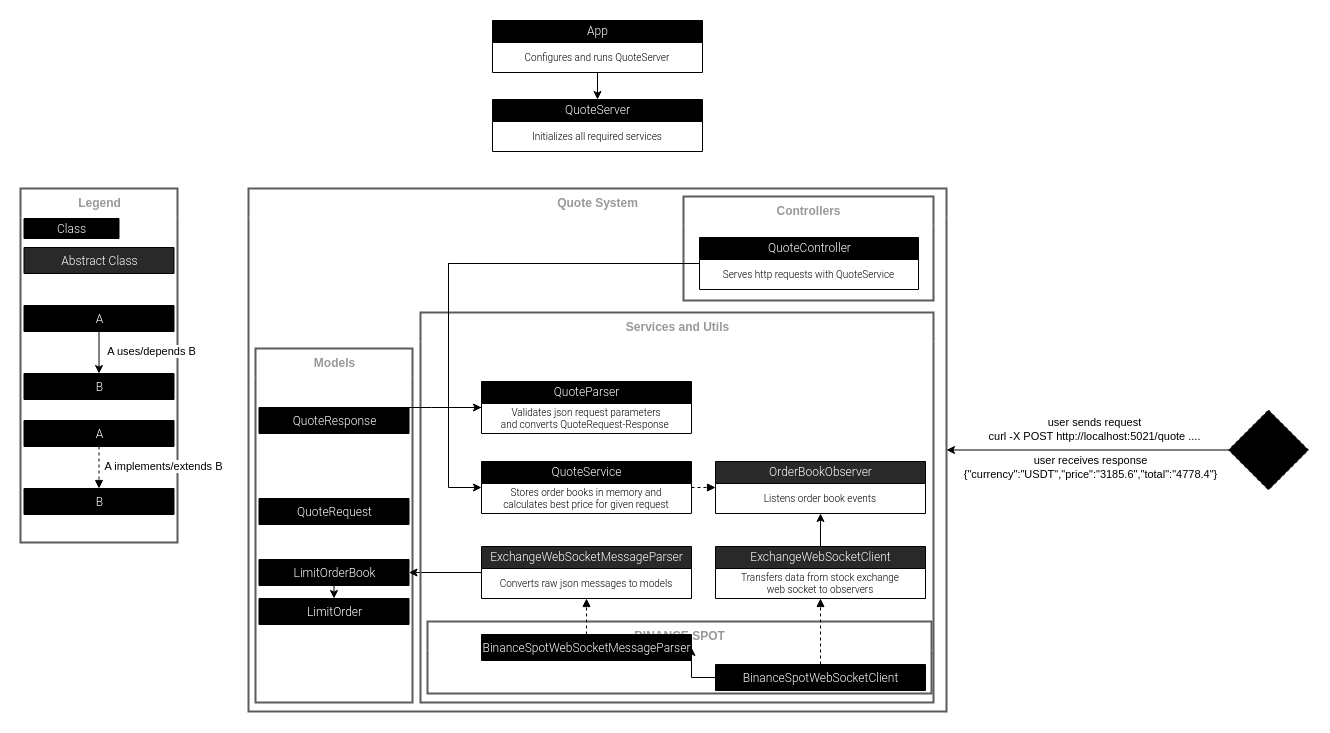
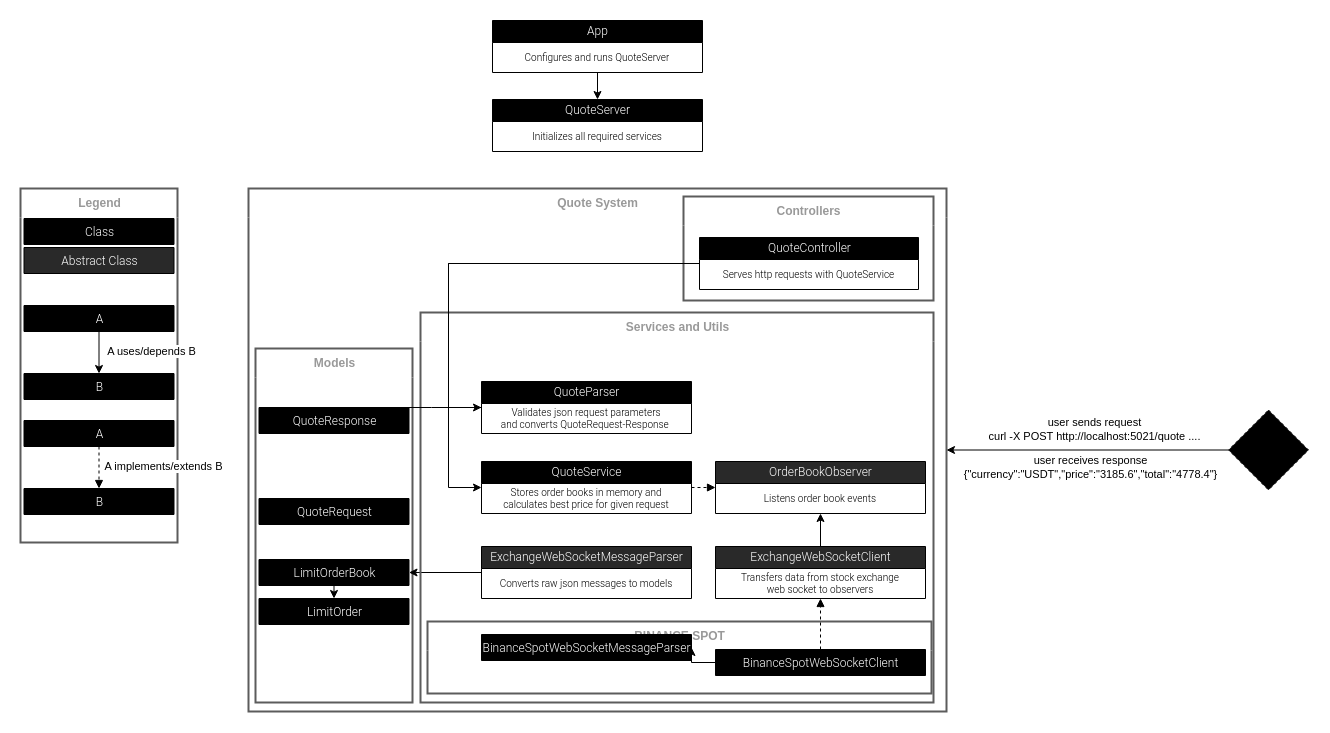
node "Class": size 95x20 -> 150x26
edge "BinanceSpotWebSocketMessageParser" -> "ExchangeWebSocketMessageParser": removed
node "BinanceSpotWebSocketClient": moved (821, 678) -> (821, 663)
